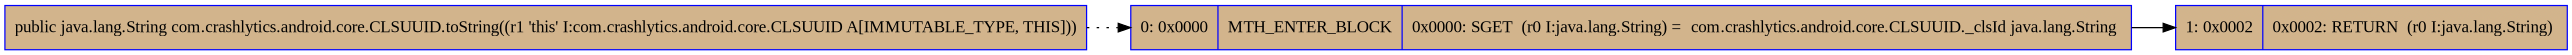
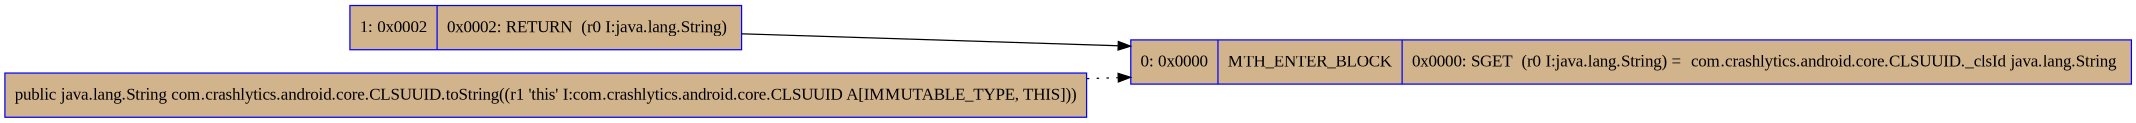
edge "0: 0x0000" -> "1: 0x0002": reversed
